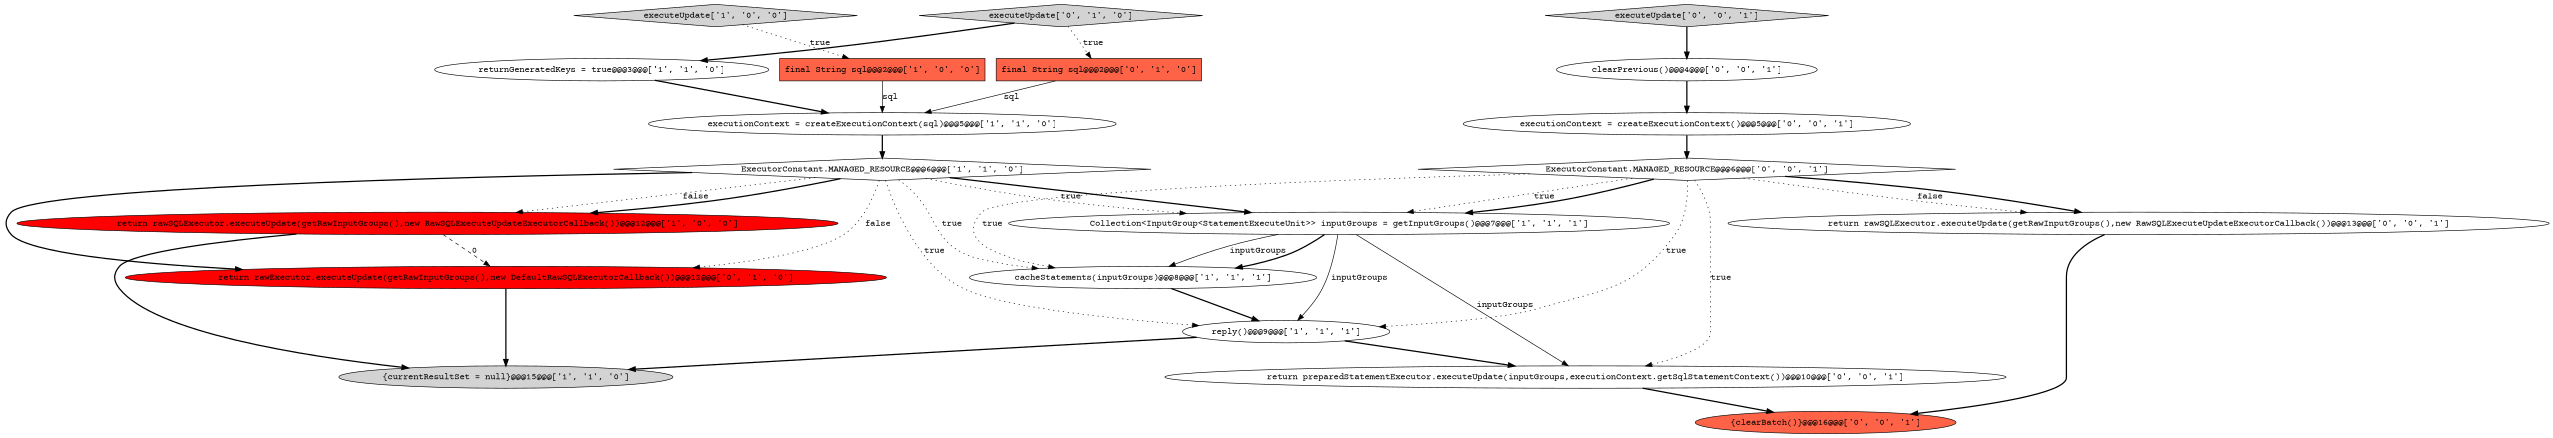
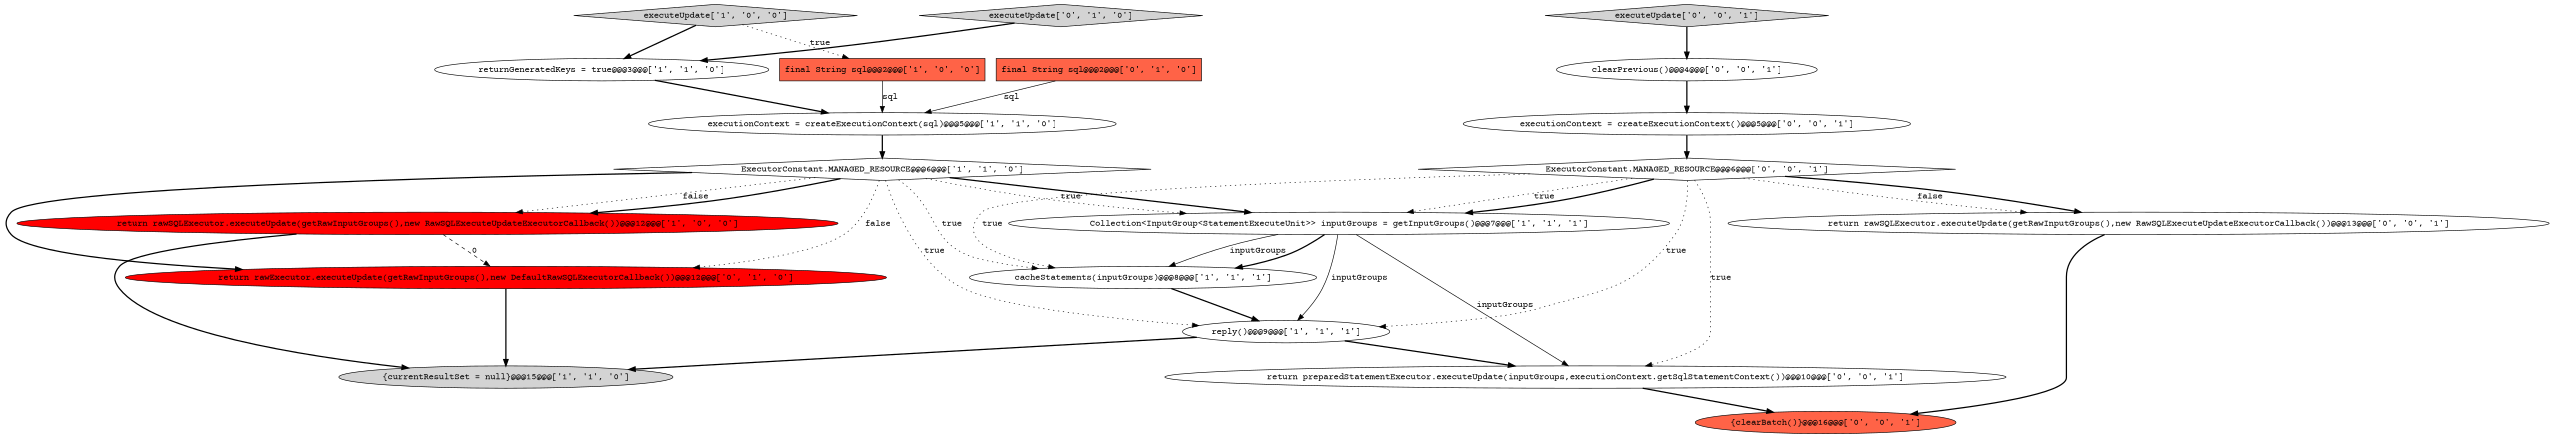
edge "executeUpdate['0', '1', '0']" -> "final String sql@@@2@@@['0', '1', '0']": removed, label "true"
edge "executeUpdate['1', '0', '0']" -> "returnGeneratedKeys = true@@@3@@@['1', '1', '0']": added
